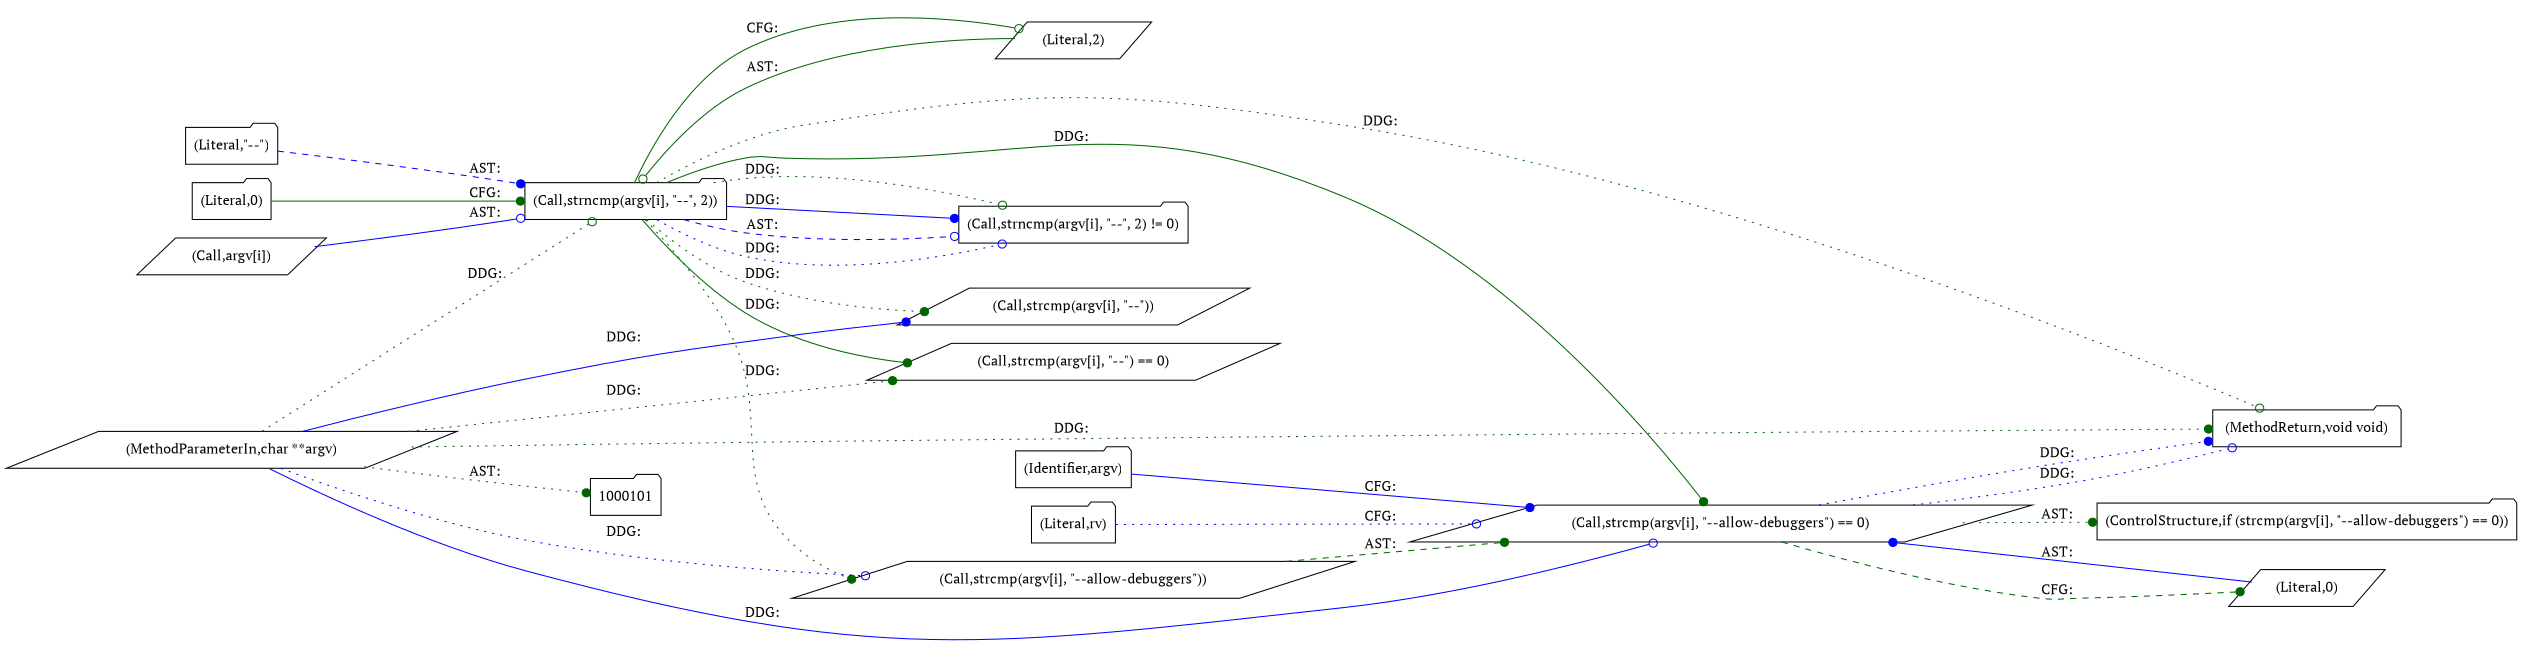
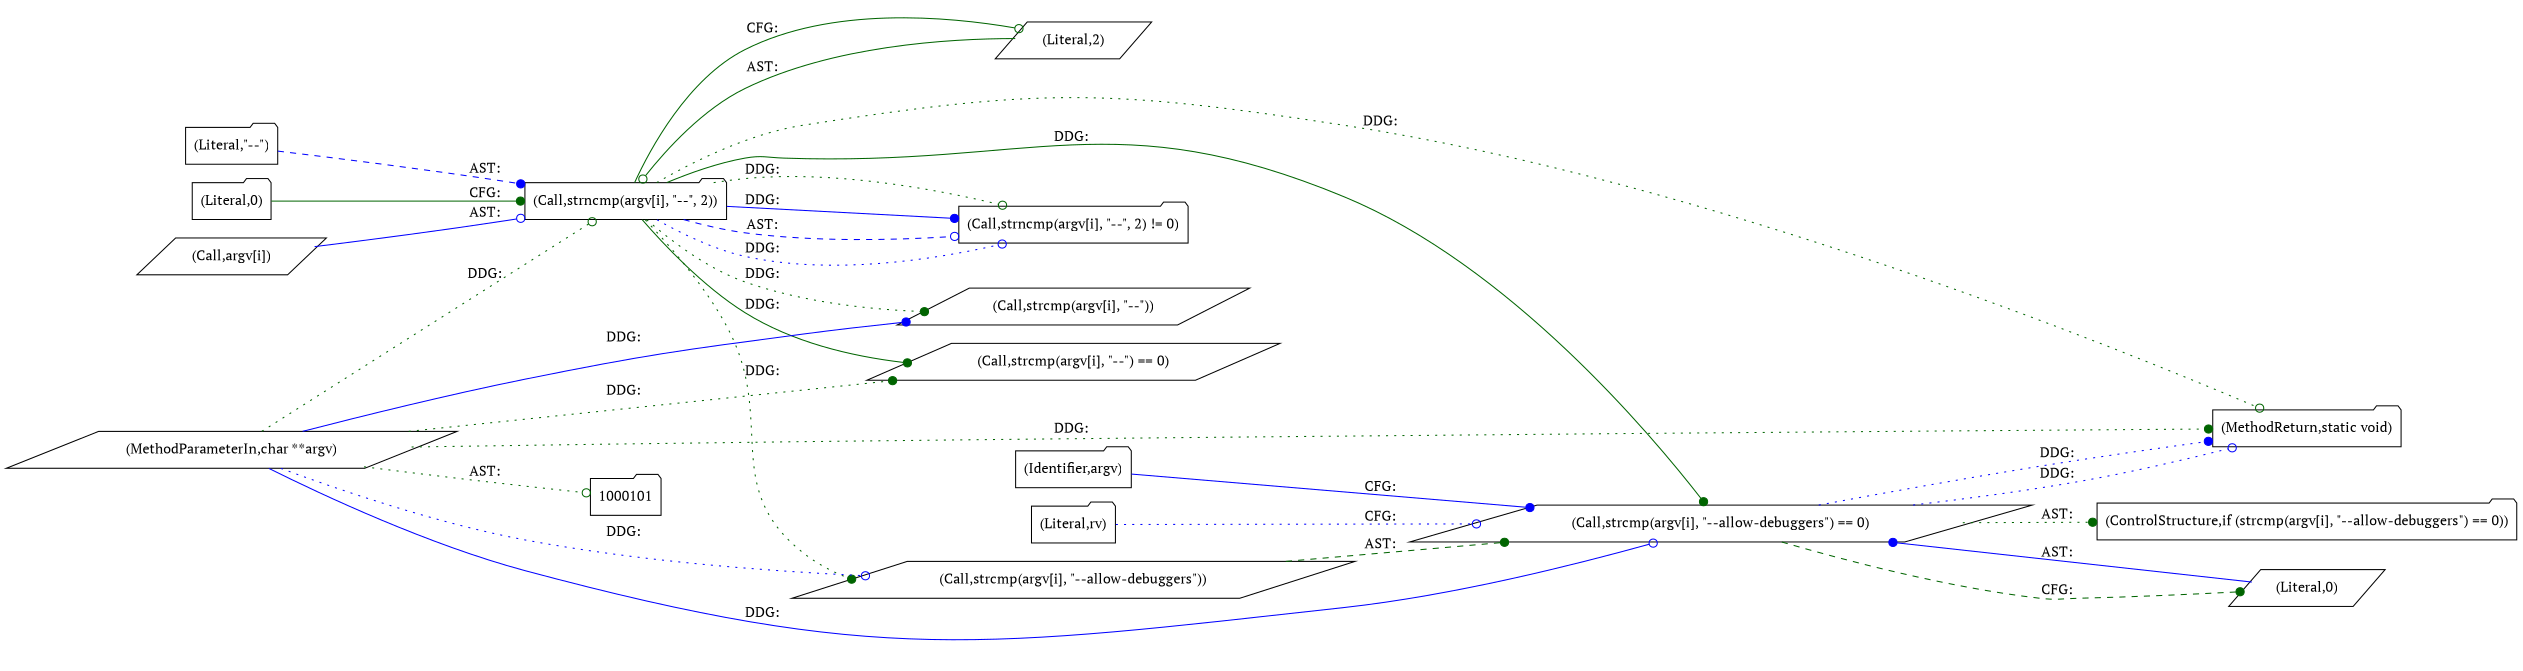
node "(MethodReturn,void void)": label "(MethodReturn,void void)" -> "(MethodReturn,static void)"
edge "(MethodParameterIn,char **argv)" -> "1000101": arrowhead dot -> odot
